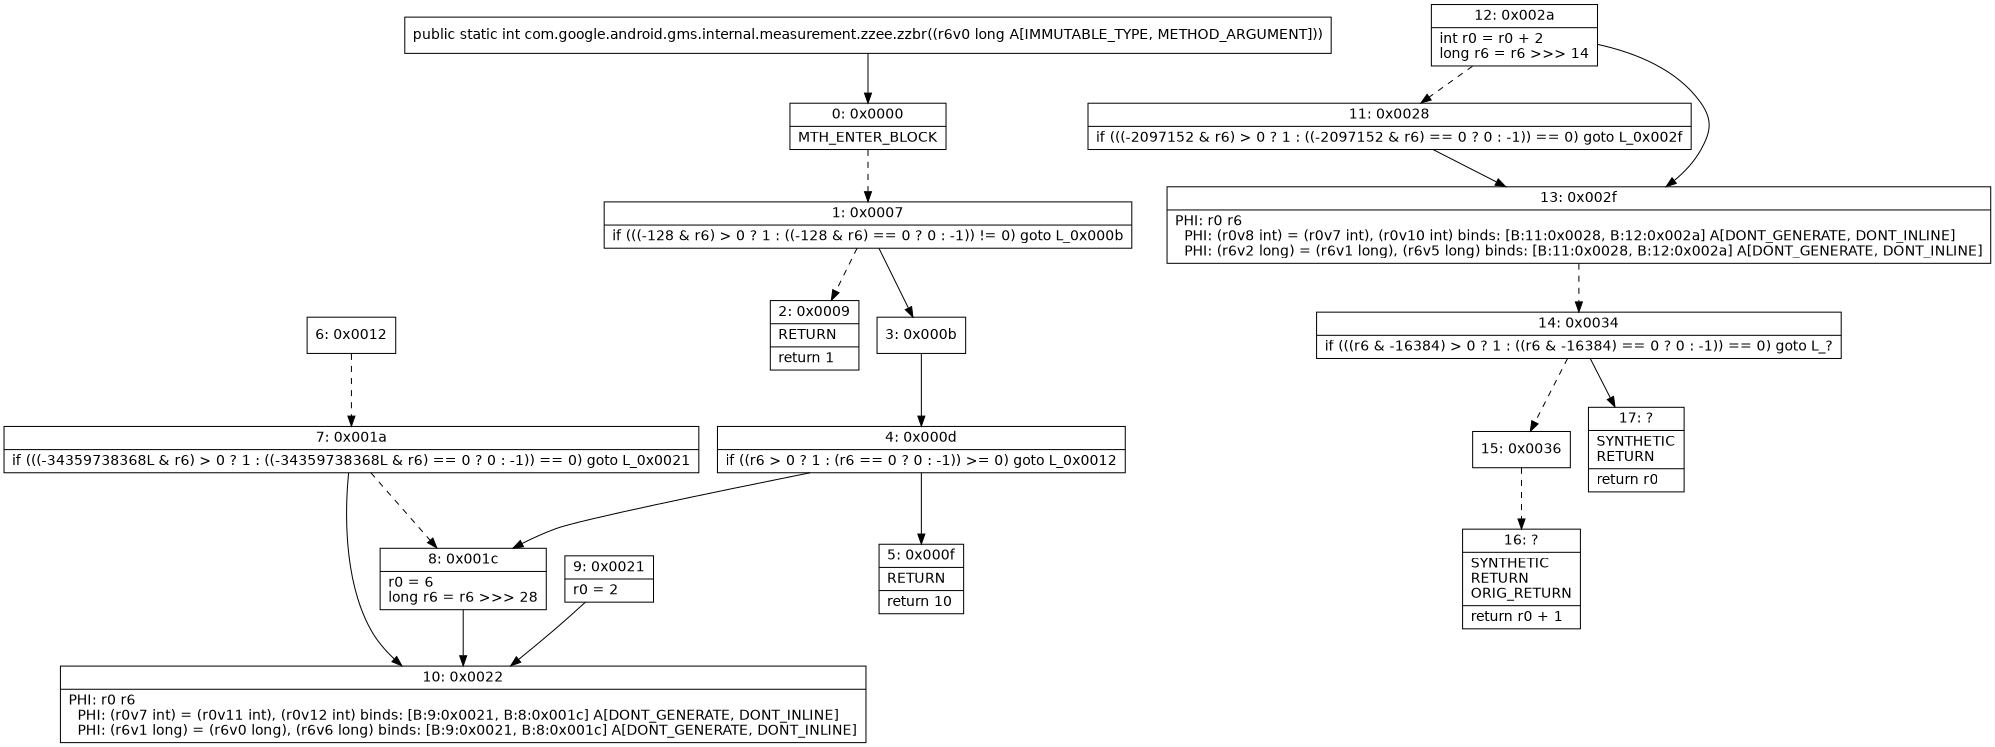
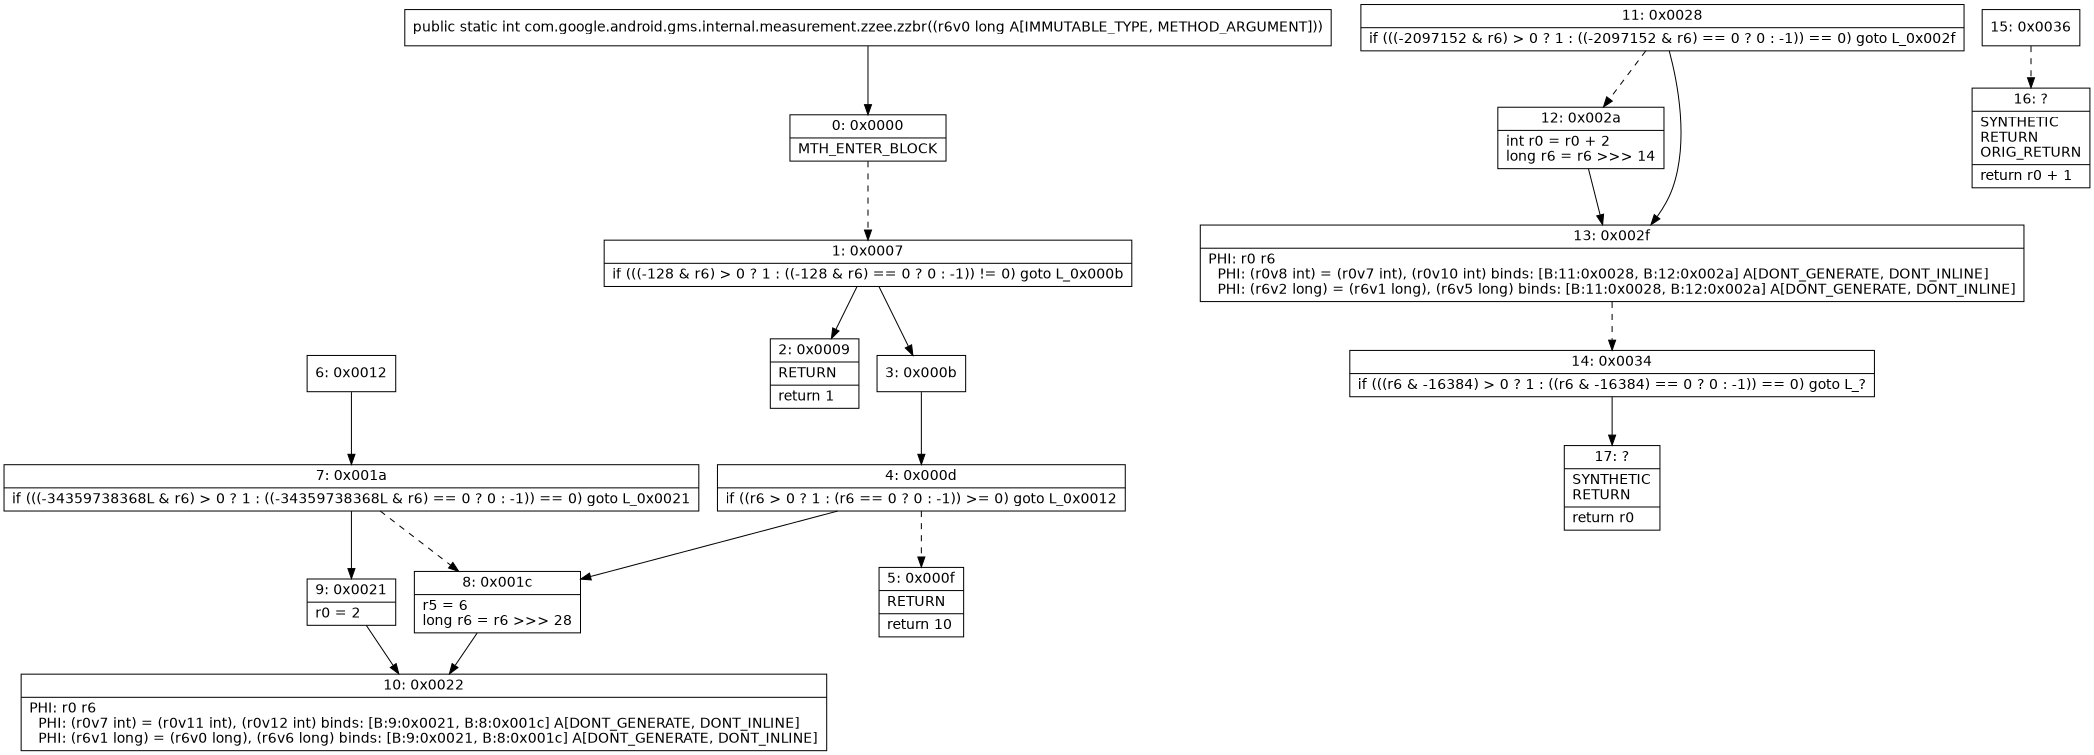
edge "12: 0x002a" -> "11: 0x0028": reversed
edge "1: 0x0007" -> "2: 0x0009": style dashed -> solid
edge "6: 0x0012" -> "7: 0x001a": style dashed -> solid
edge "14: 0x0034" -> "15: 0x0036": removed
edge "4: 0x000d" -> "5: 0x000f": style solid -> dashed
edge "7: 0x001a" -> "10: 0x0022": now "7: 0x001a" -> "9: 0x0021"
node "8: 0x001c": text "r0 = 6" -> "r5 = 6"
